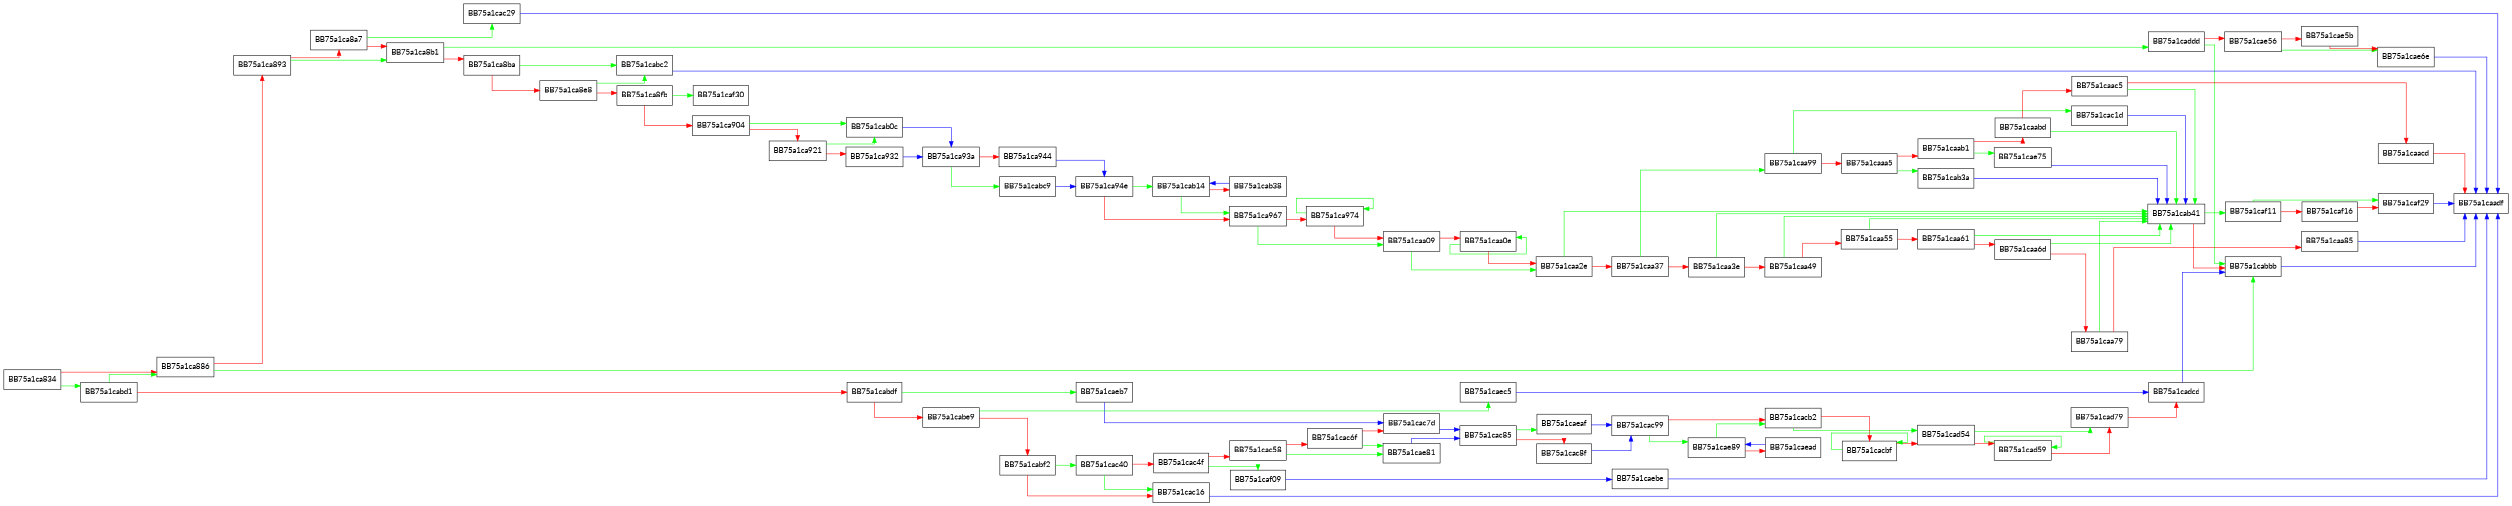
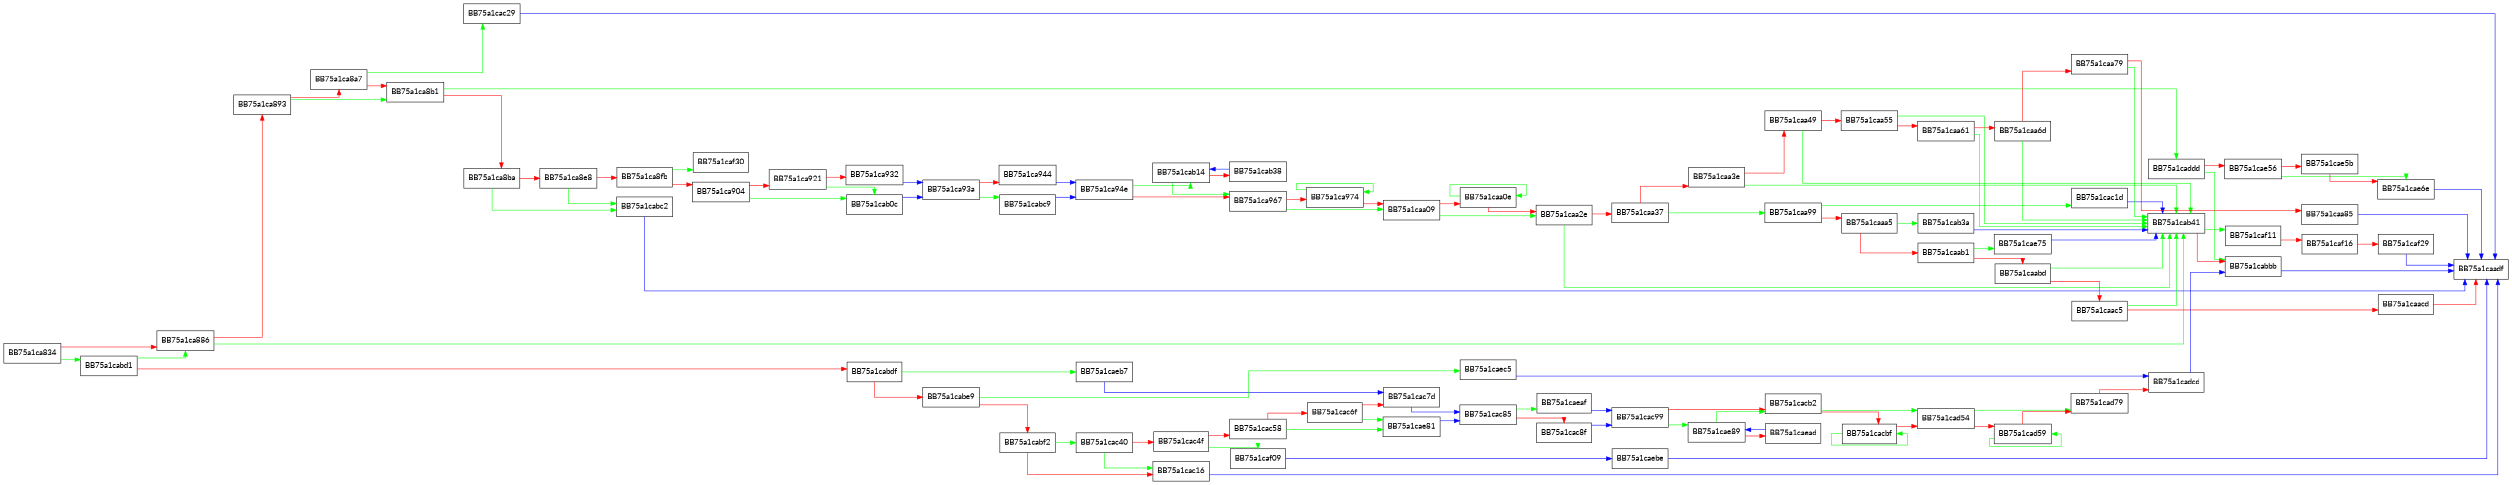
edge "BB75a1caf11" -> "BB75a1caf29": removed
edge "BB75a1ca886" -> "BB75a1cabbb": now "BB75a1ca886" -> "BB75a1cab41"
